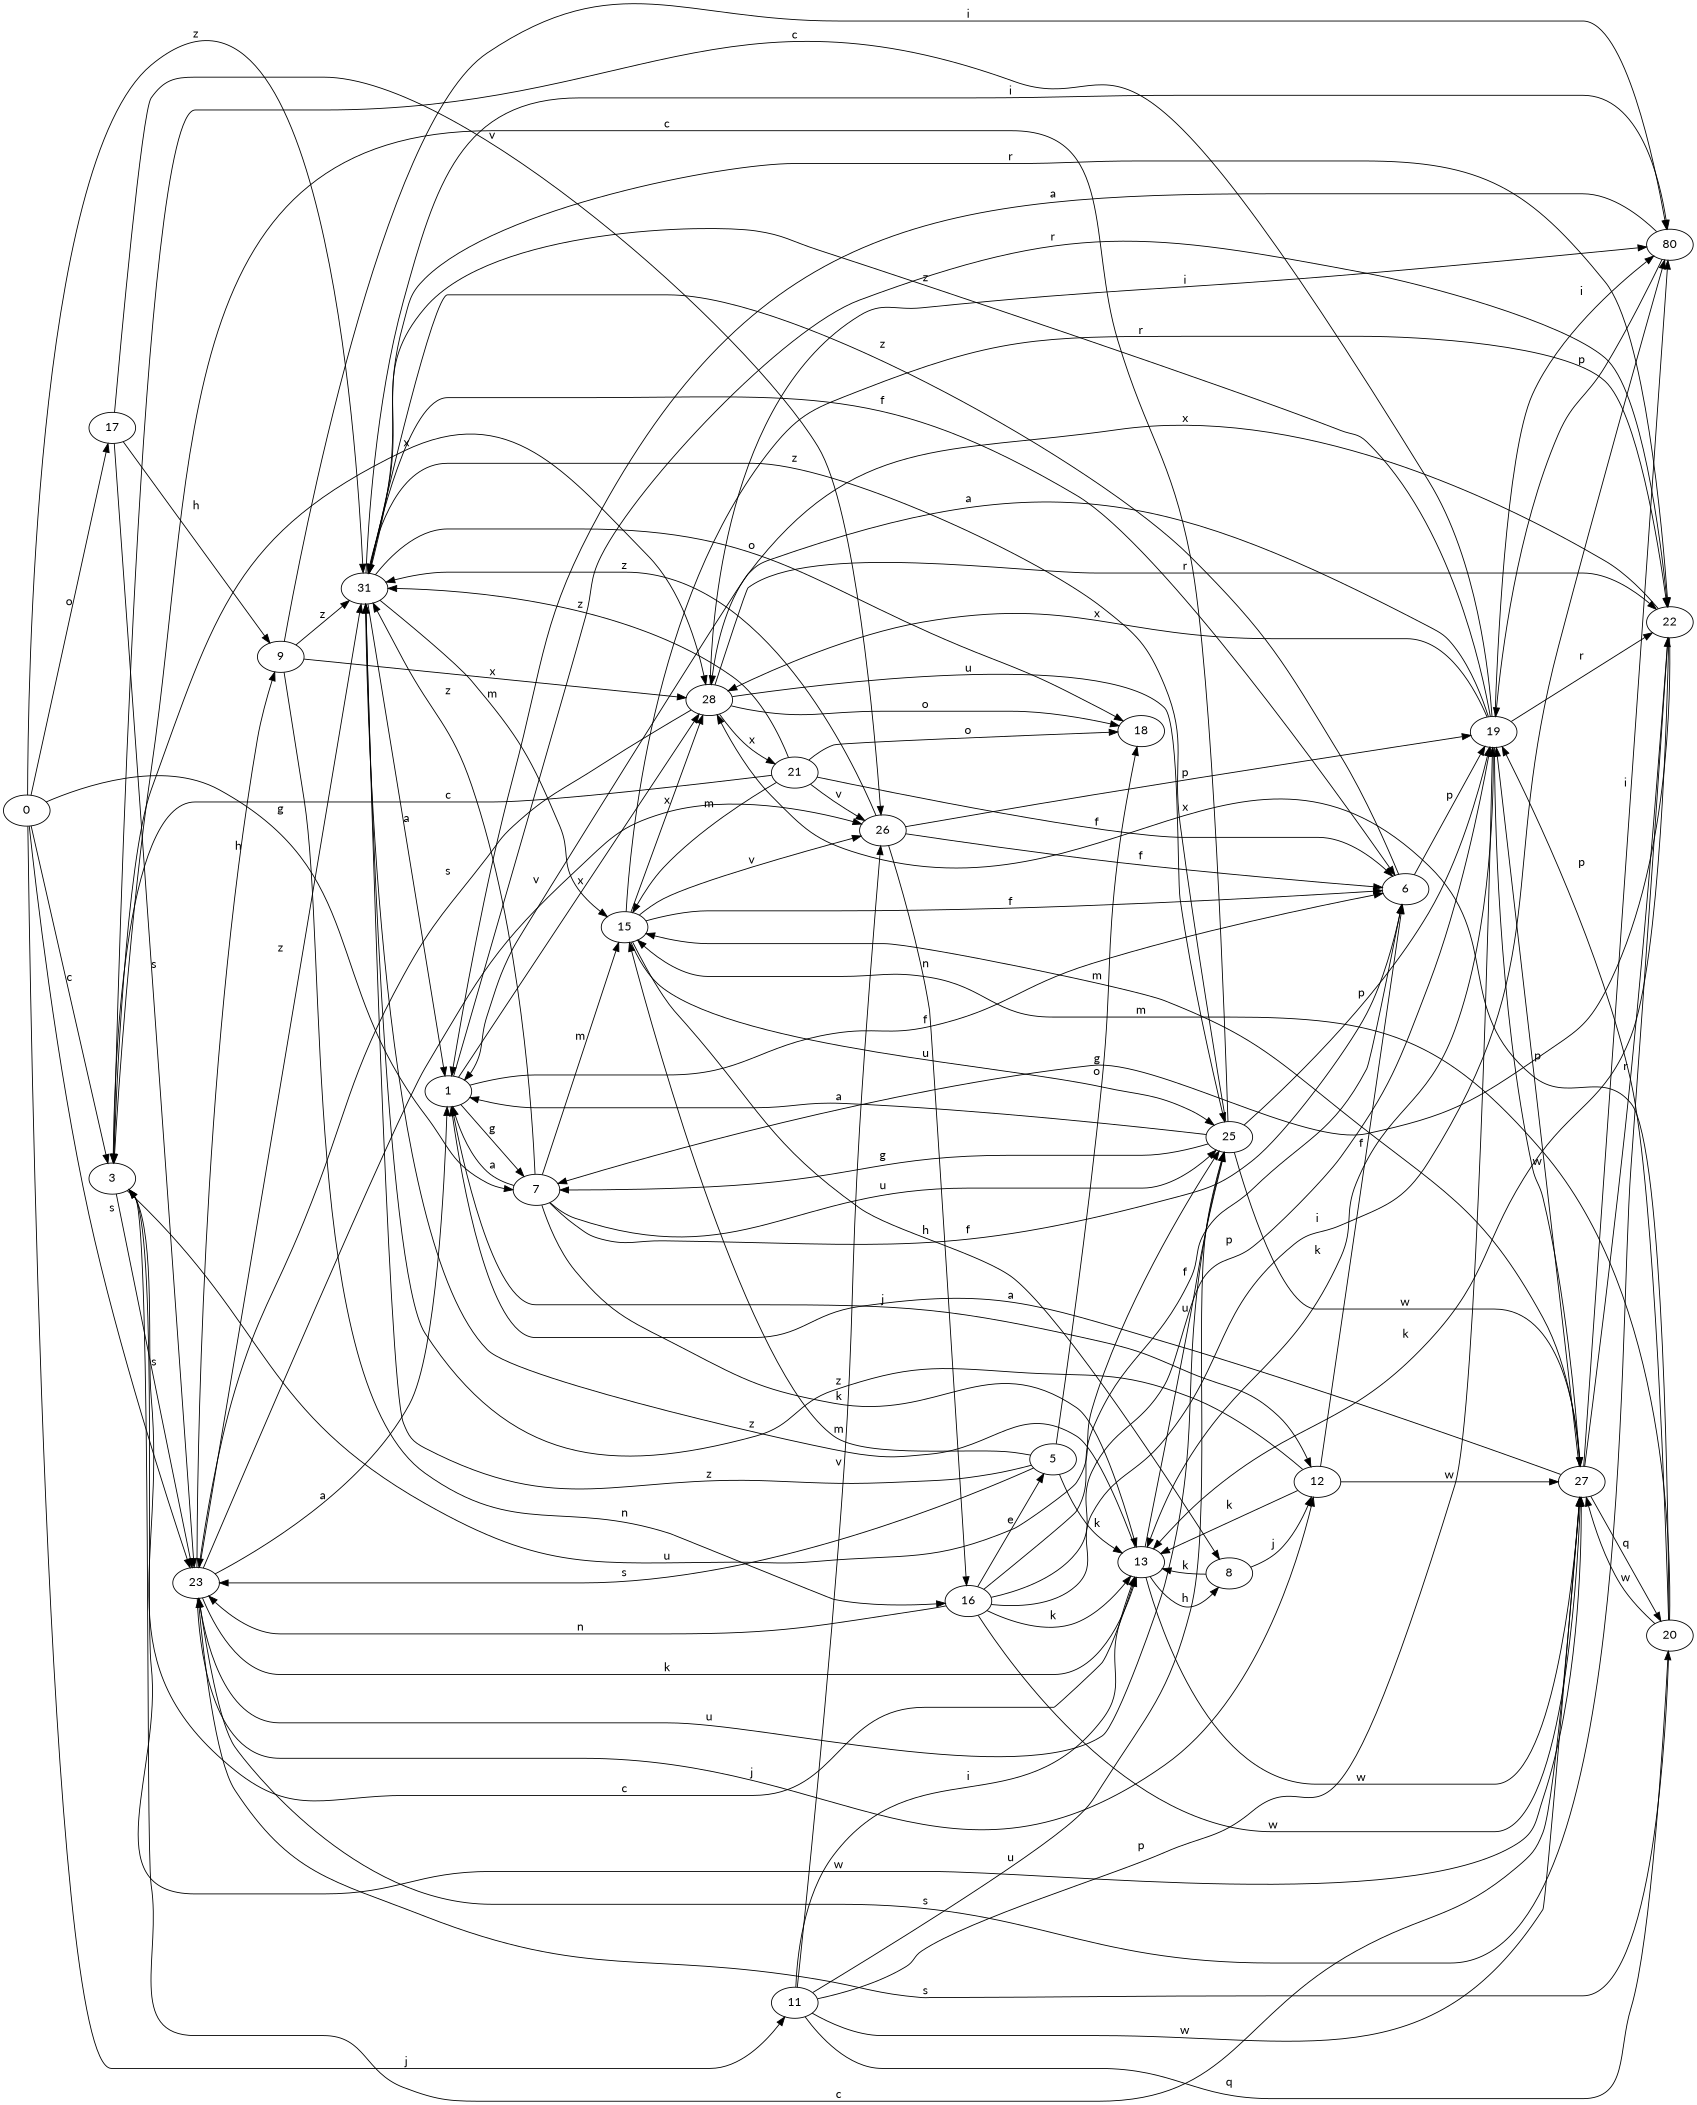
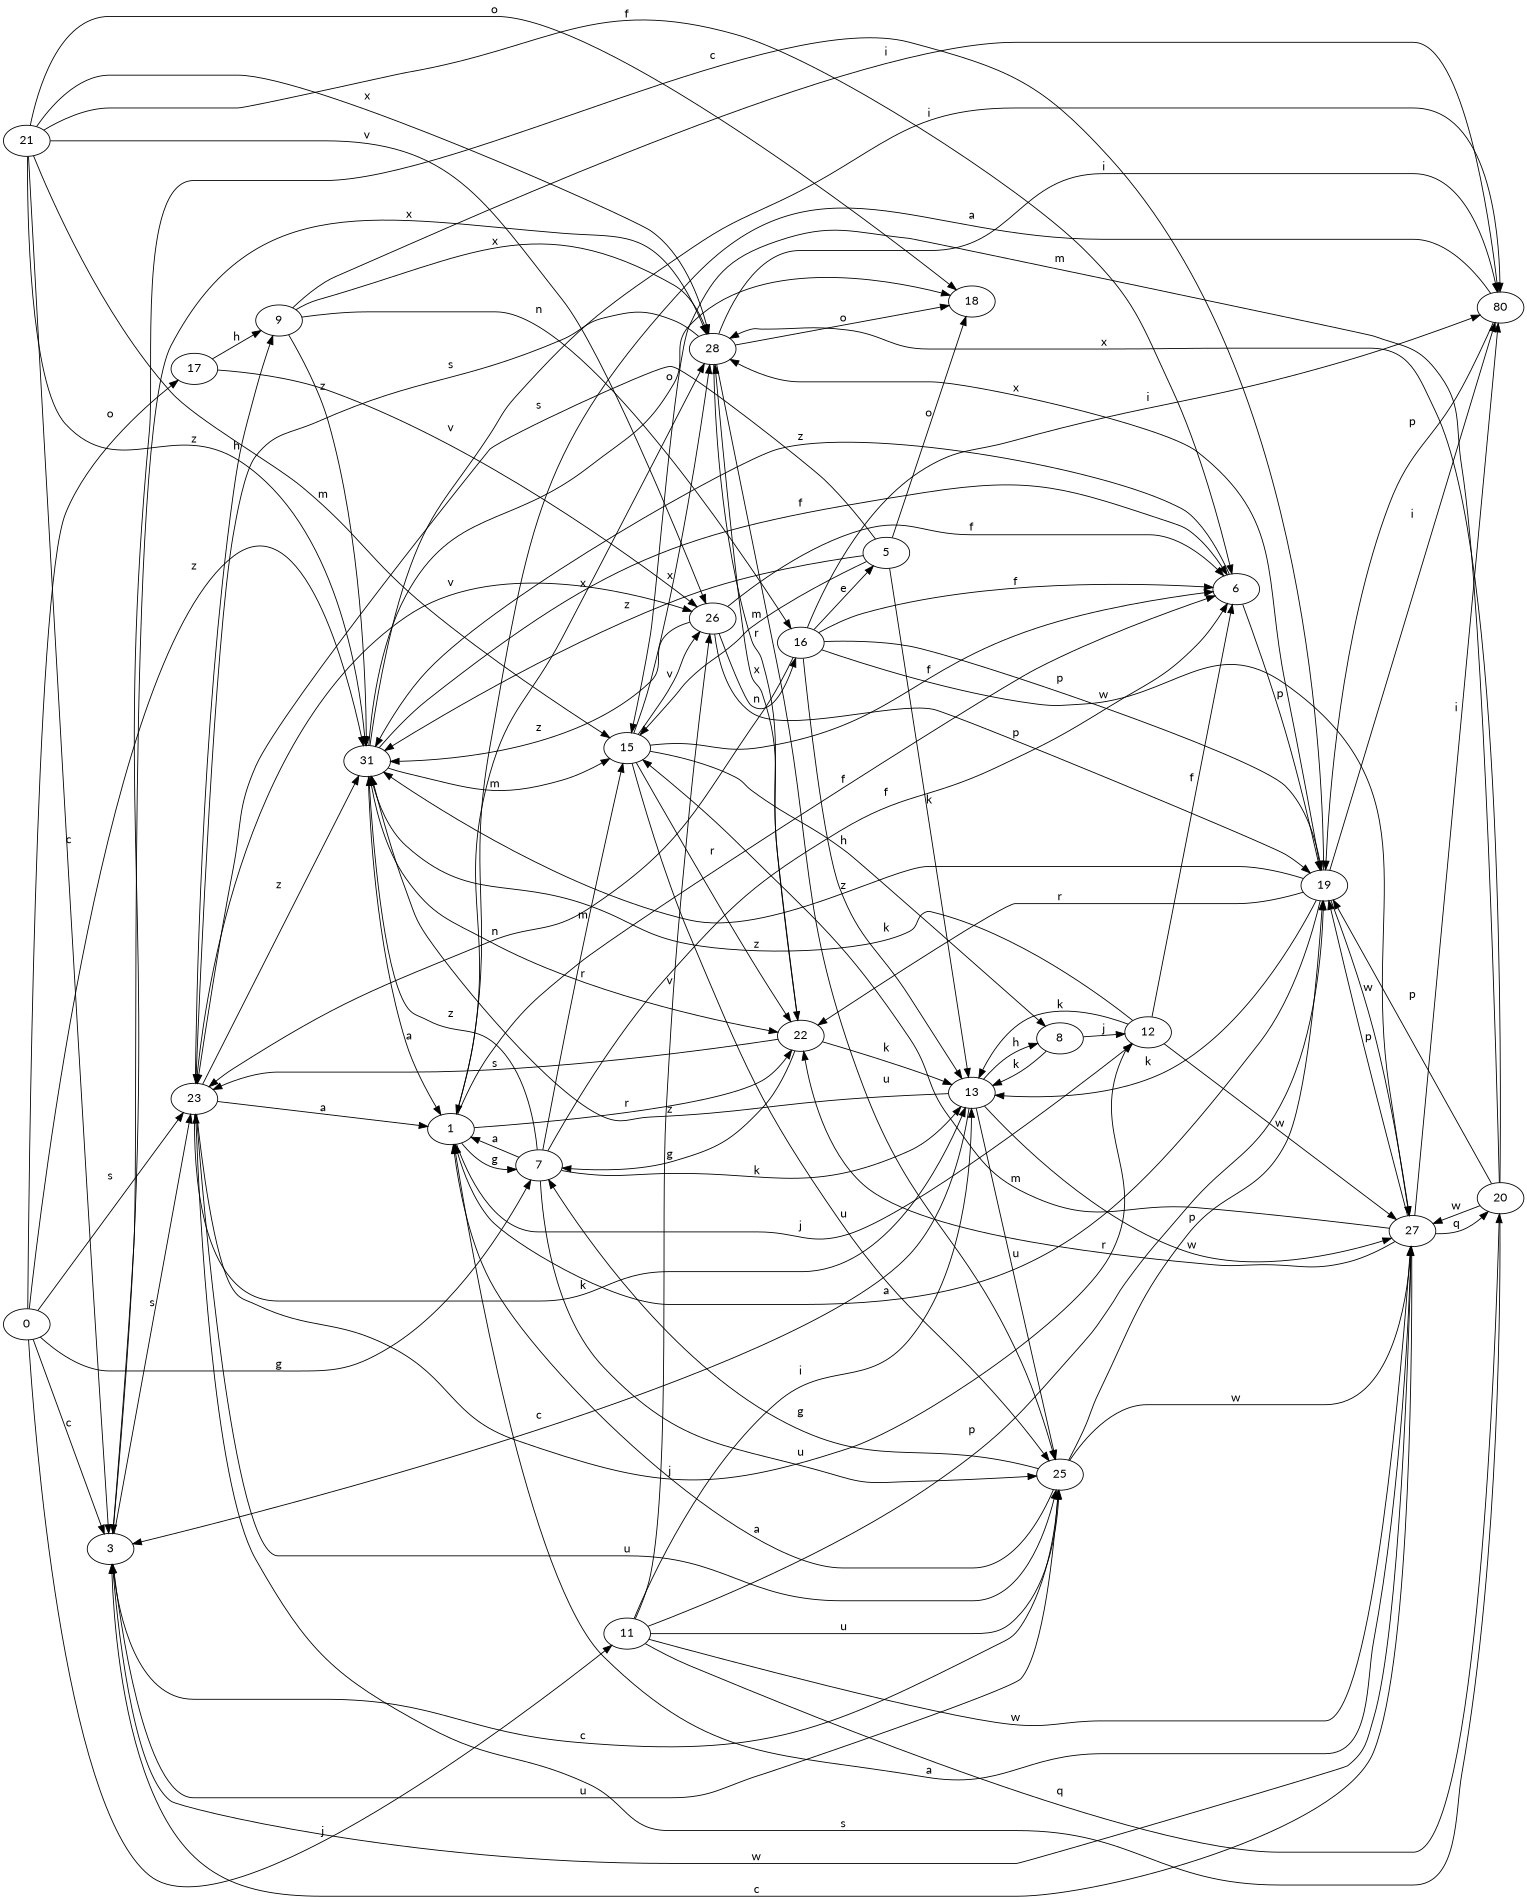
edge "25" -> "31": removed, label "z"
edge "28" -> "21": reversed
edge "17" -> "23": removed, label "s"
